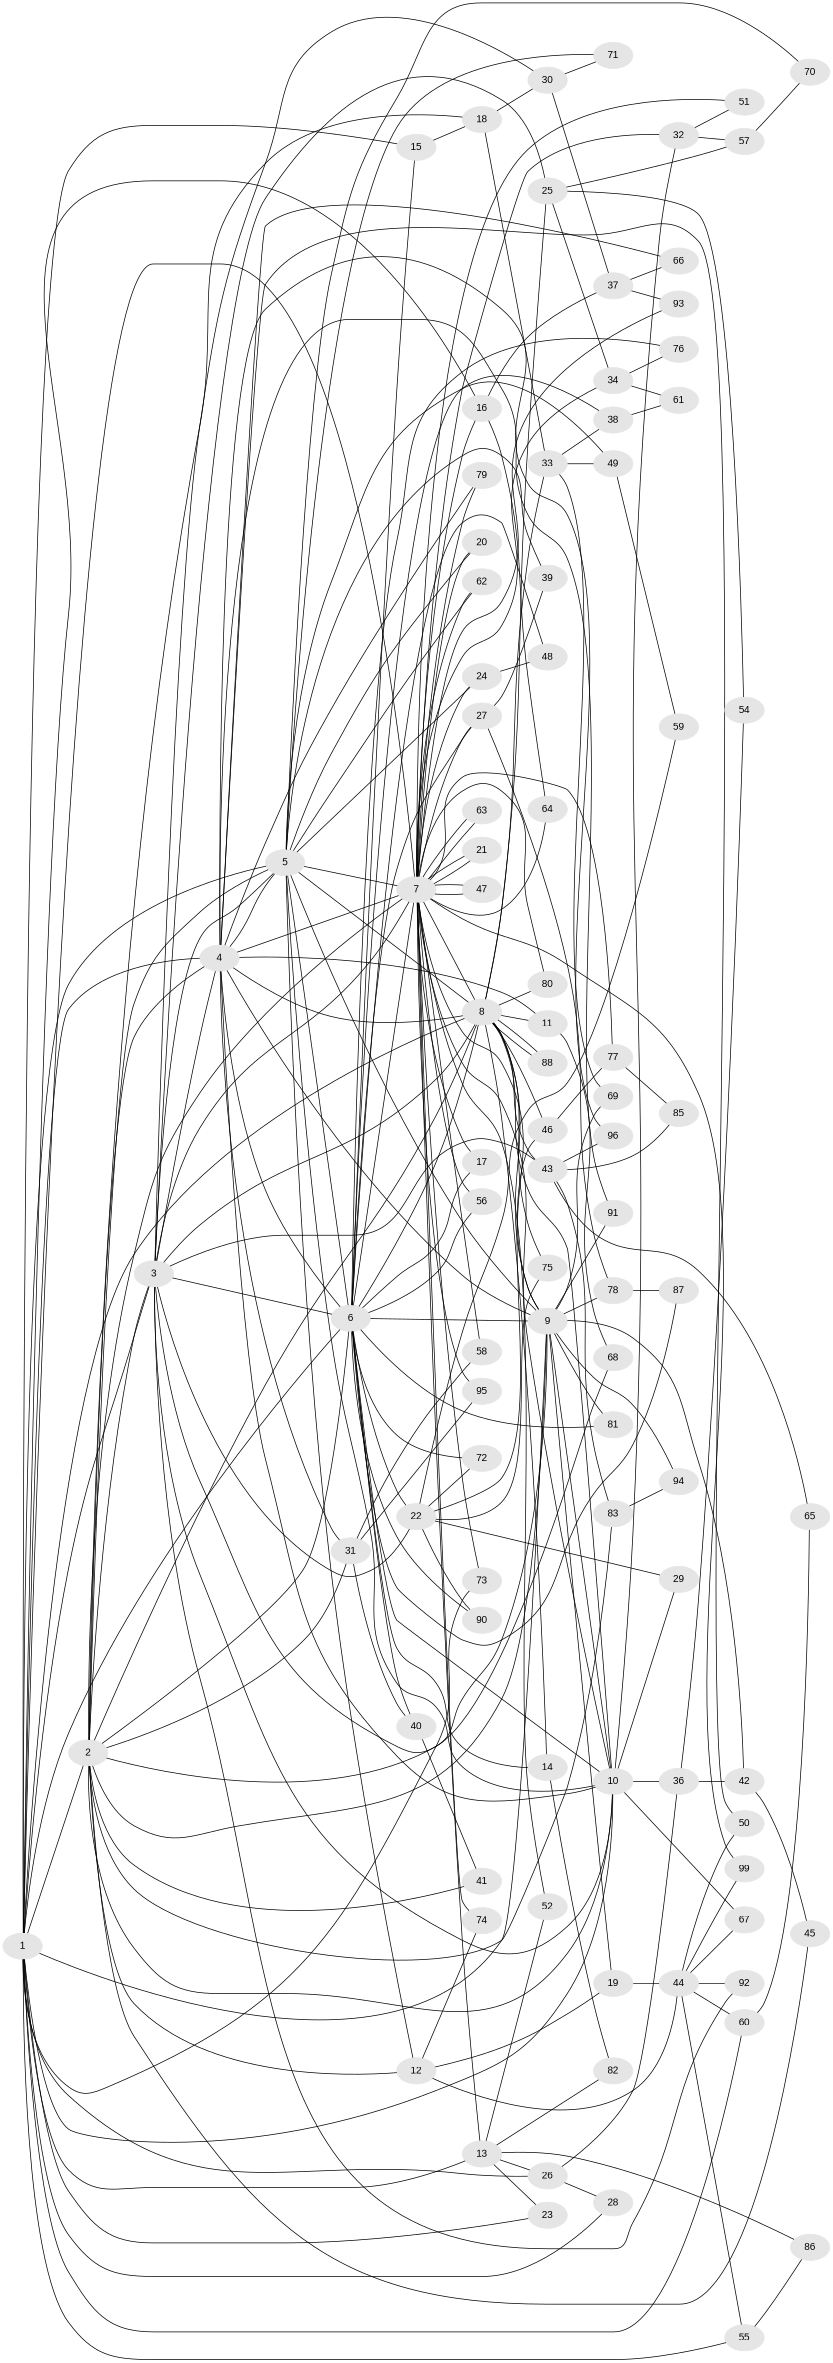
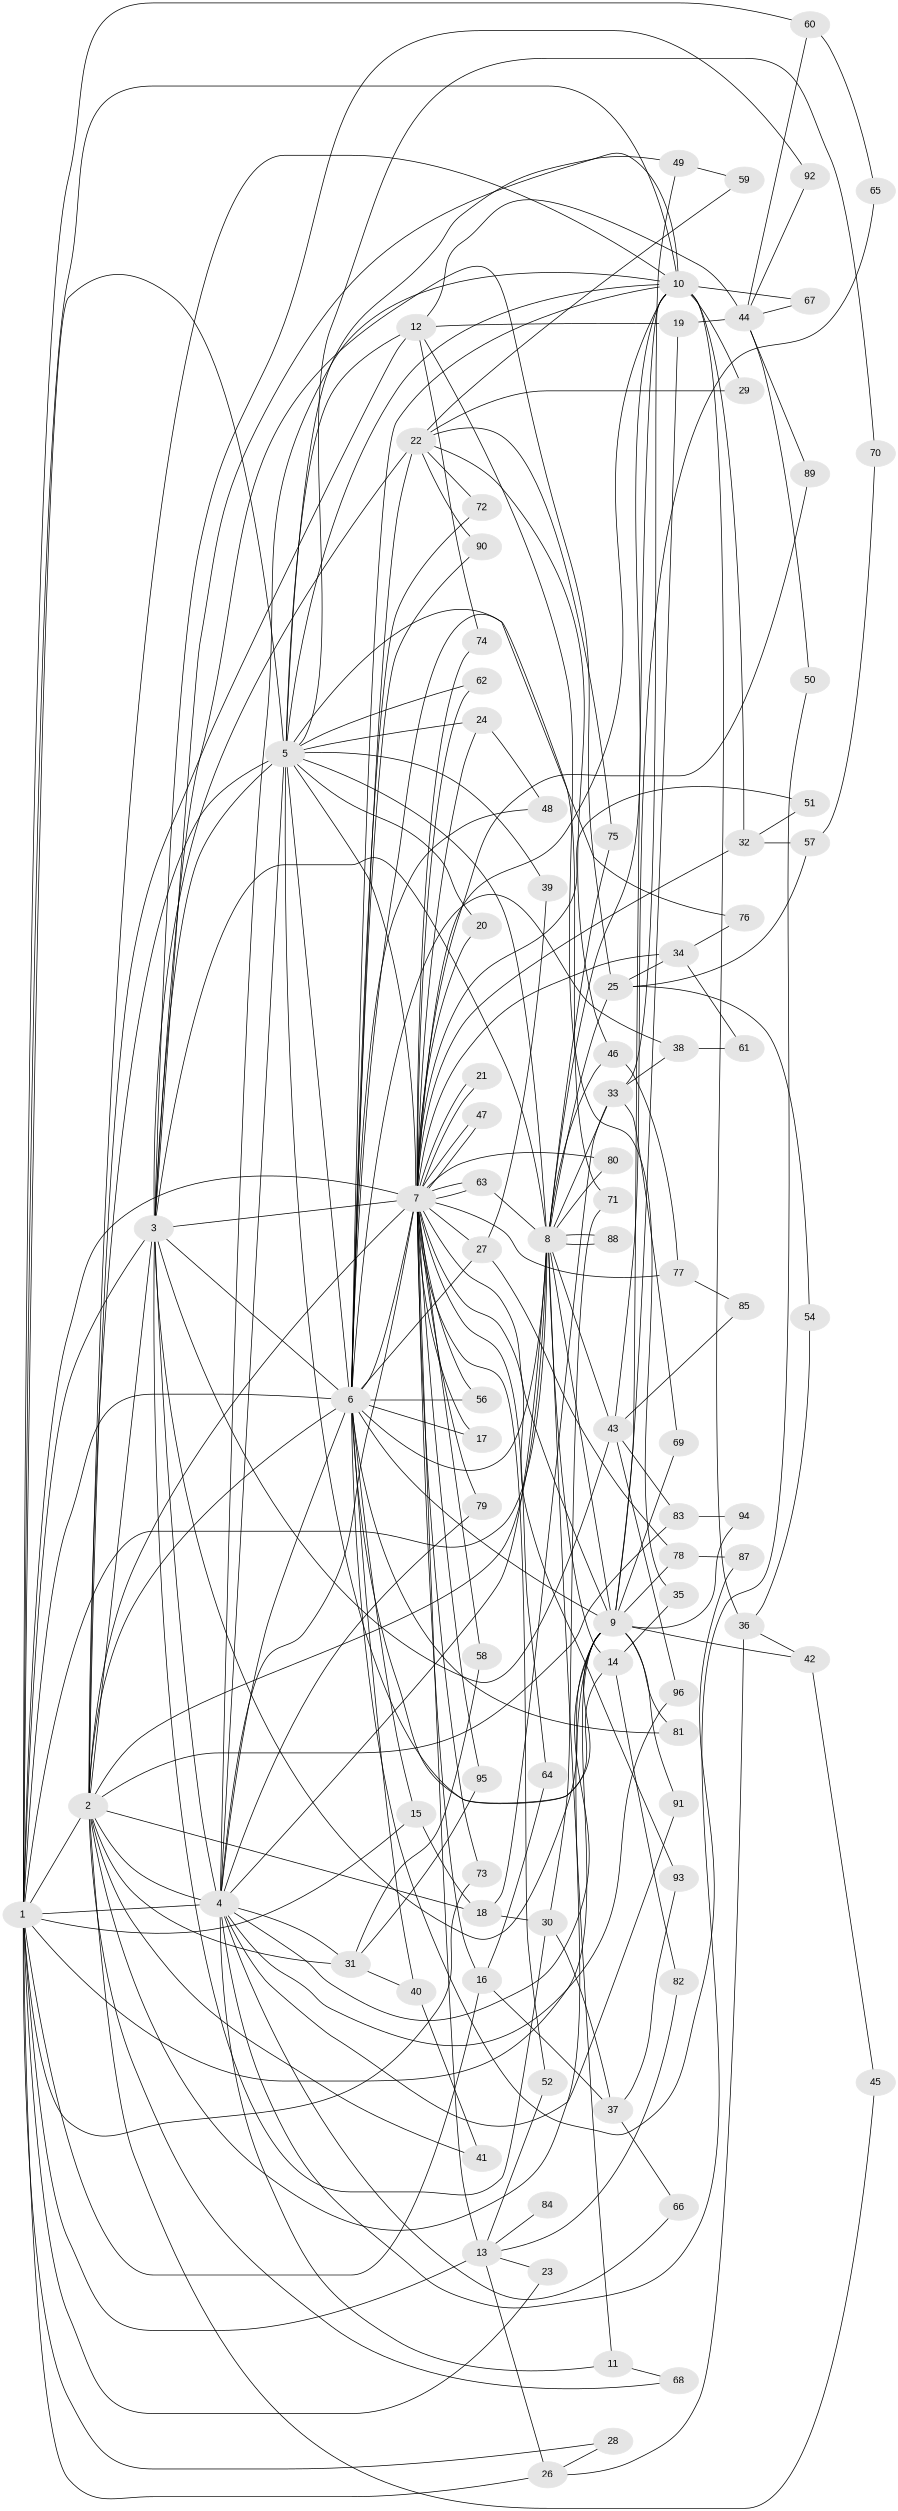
edge "7" -- "8": now "63" -- "8"
node "35": added
node "99": label "99" -> "89"
node "86": label "86" -> "84"
node "55": removed
